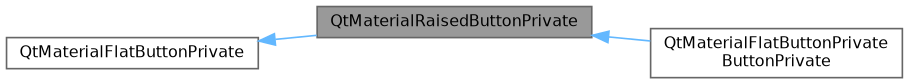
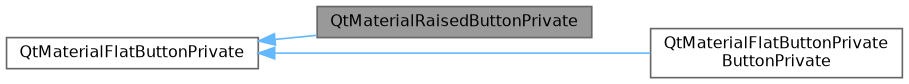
edge "QtMaterialFlatButtonPrivate ButtonPrivate" -> "QtMaterialRaisedButtonPrivate": now "QtMaterialFlatButtonPrivate ButtonPrivate" -> "QtMaterialFlatButtonPrivate"
